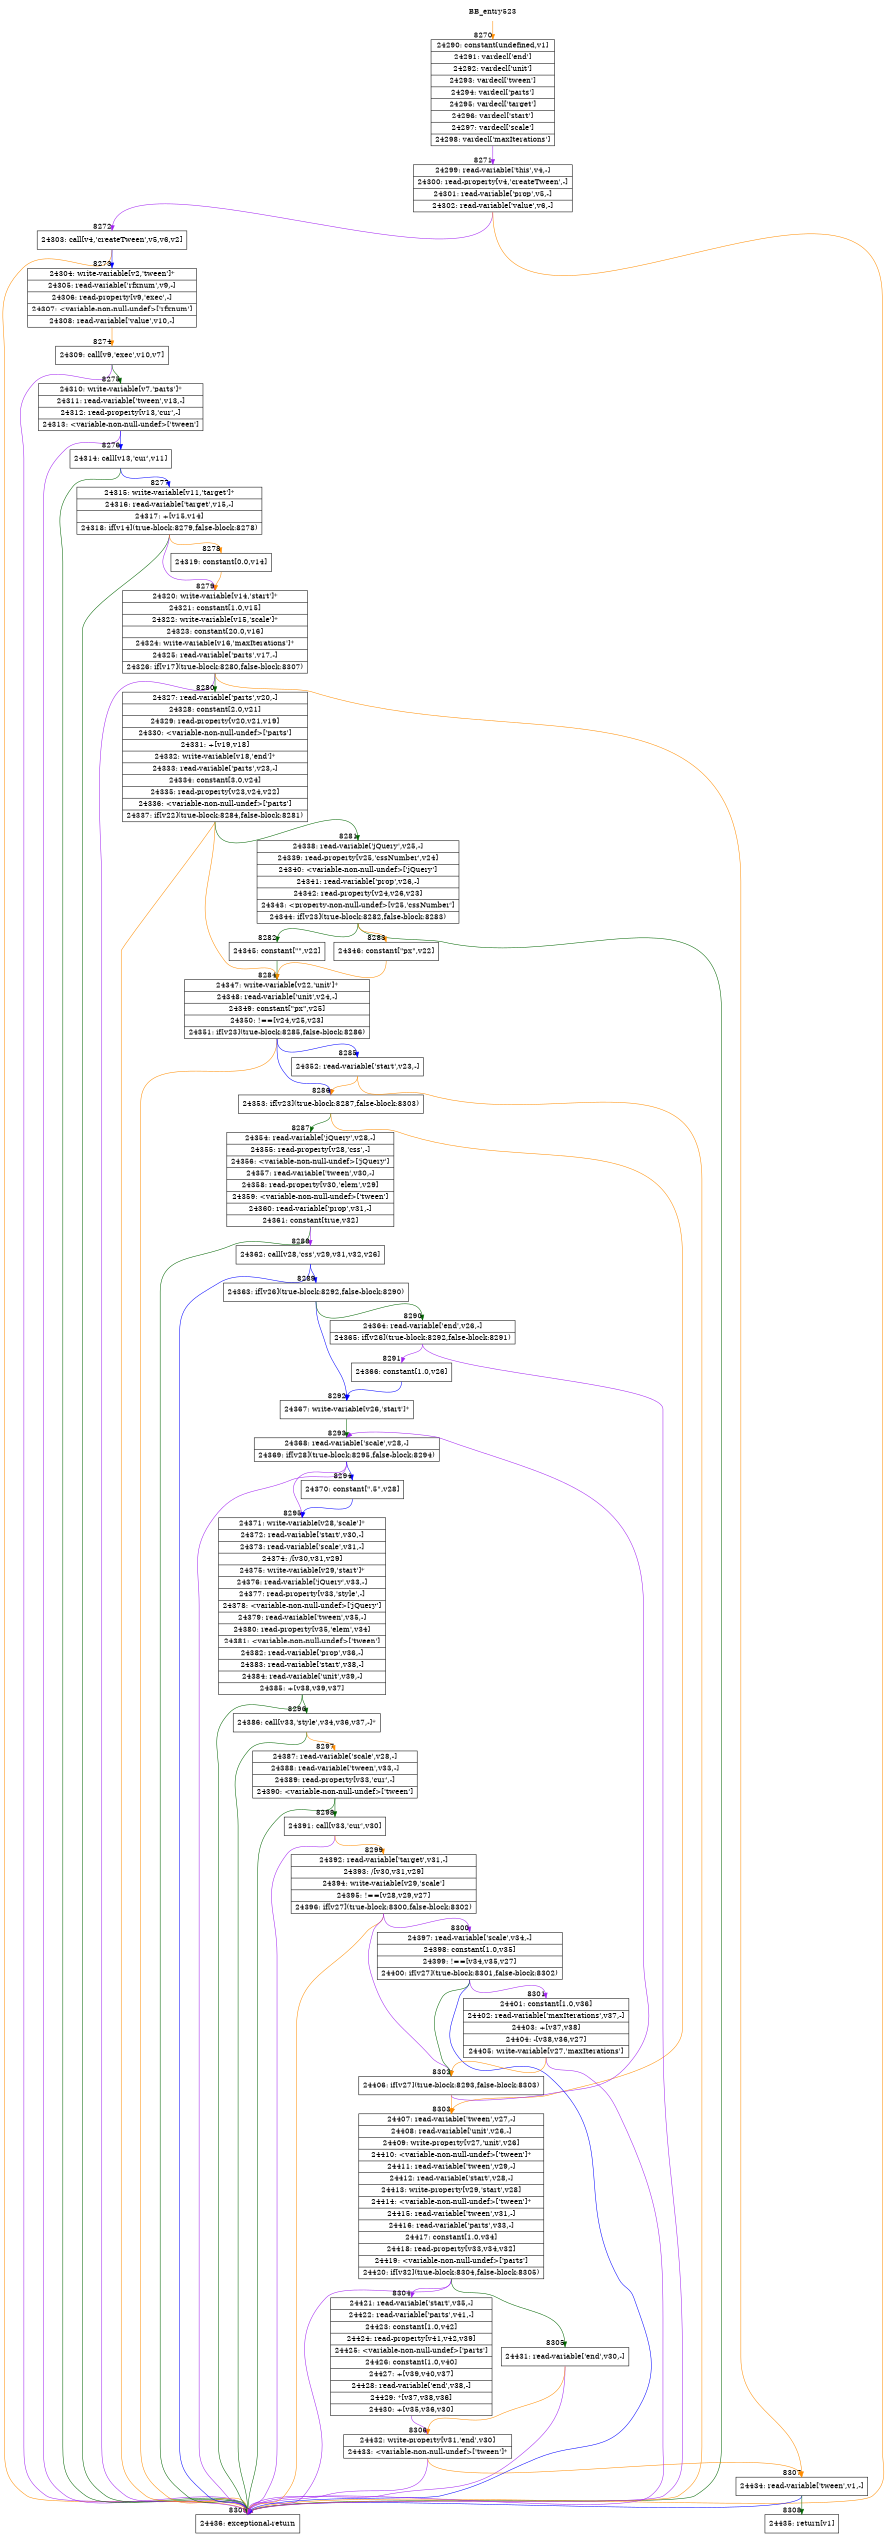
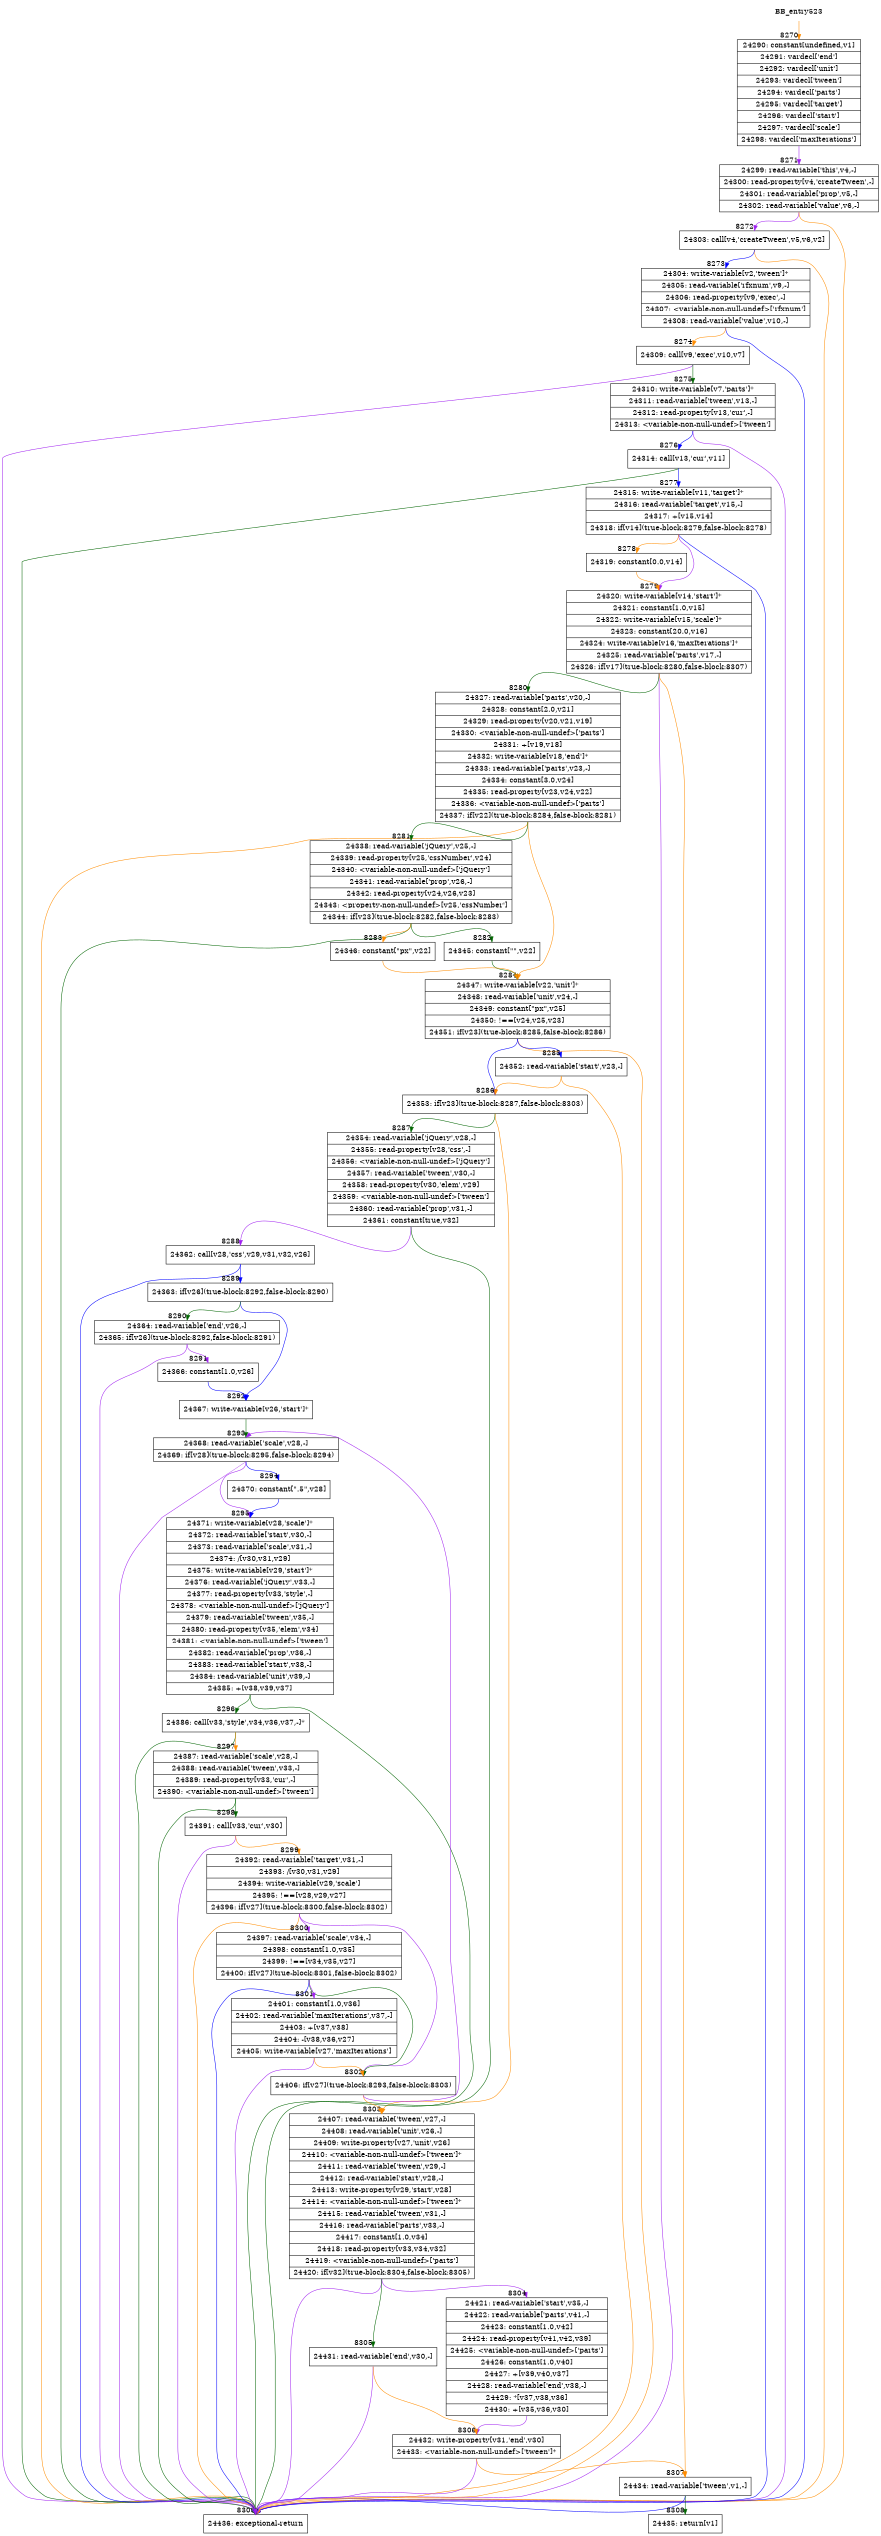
edge "24315: write-variable[v11,'target']*" -> "24436: exceptional-return": color darkgreen -> blue
edge "24304: write-variable[v2,'tween']*" -> "24436: exceptional-return": added
